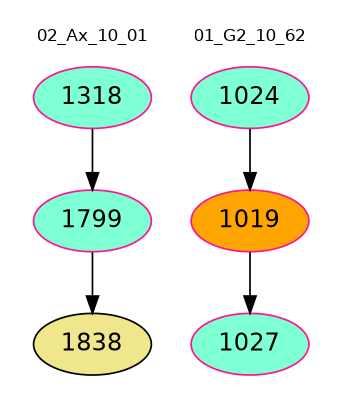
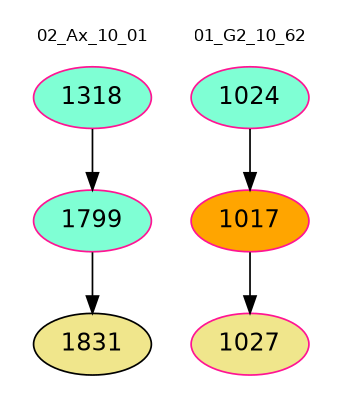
node "1019": label "1019" -> "1017"
node "1838": label "1838" -> "1831"
node "1027": fillcolor aquamarine -> khaki
